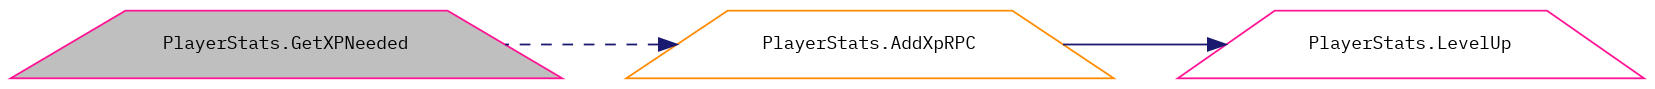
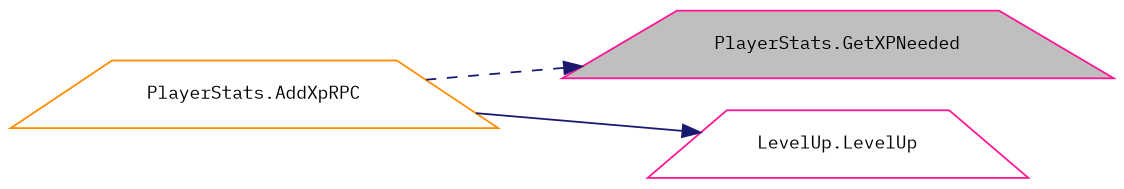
edge "PlayerStats.GetXPNeeded" -> "PlayerStats.AddXpRPC": reversed
node "PlayerStats.LevelUp": label "PlayerStats.LevelUp" -> "LevelUp.LevelUp"
